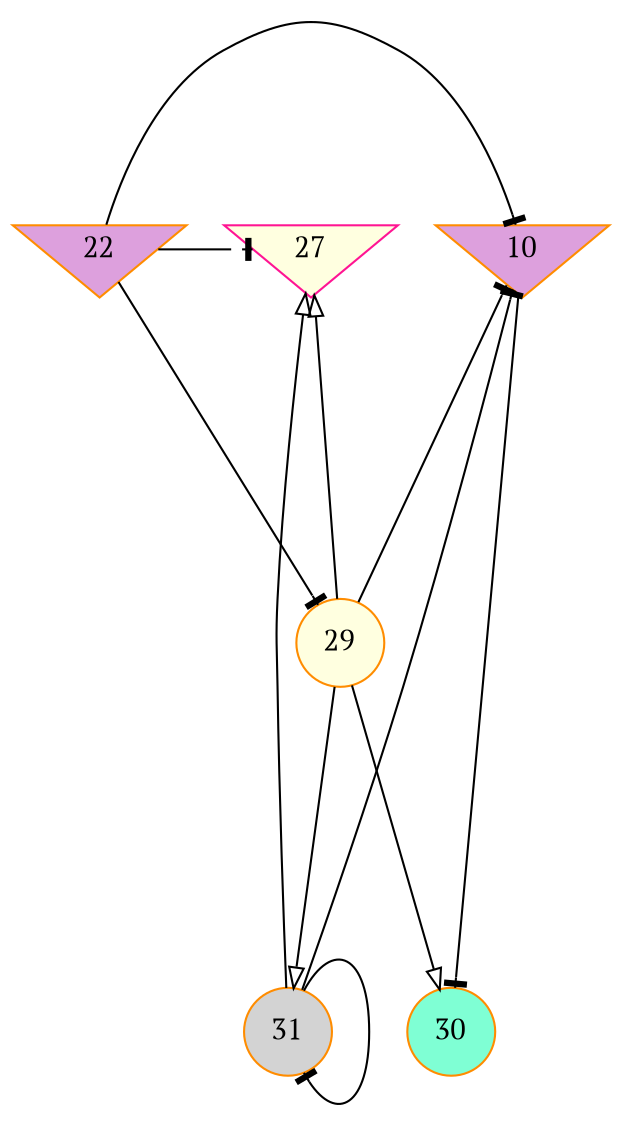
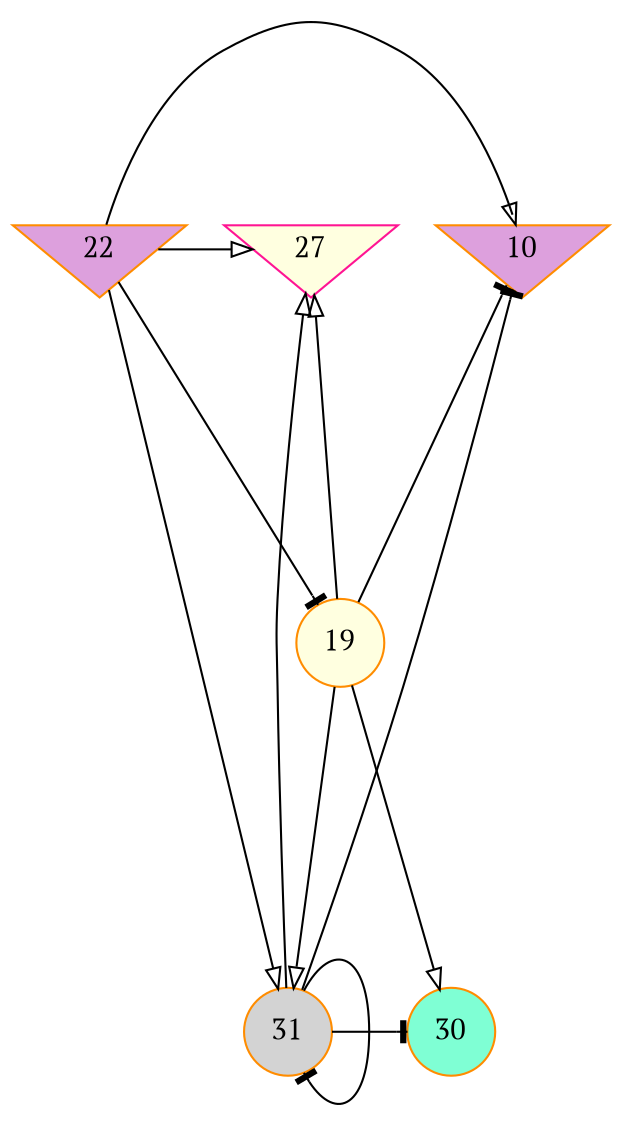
edge "22" -> "10": arrowhead tee -> onormal
edge "22" -> "27": arrowhead tee -> onormal
edge "22" -> "31": added
edge "10" -> "30": now "31" -> "30"
node "29": label "29" -> "19"
